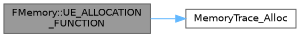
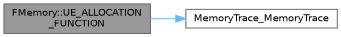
node "MemoryTrace_Alloc": label "MemoryTrace_Alloc" -> "MemoryTrace_MemoryTrace"
